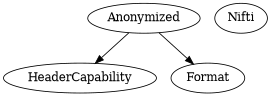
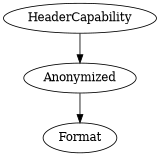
node "Nifti": removed
edge "Anonymized" -> "HeaderCapability": reversed
